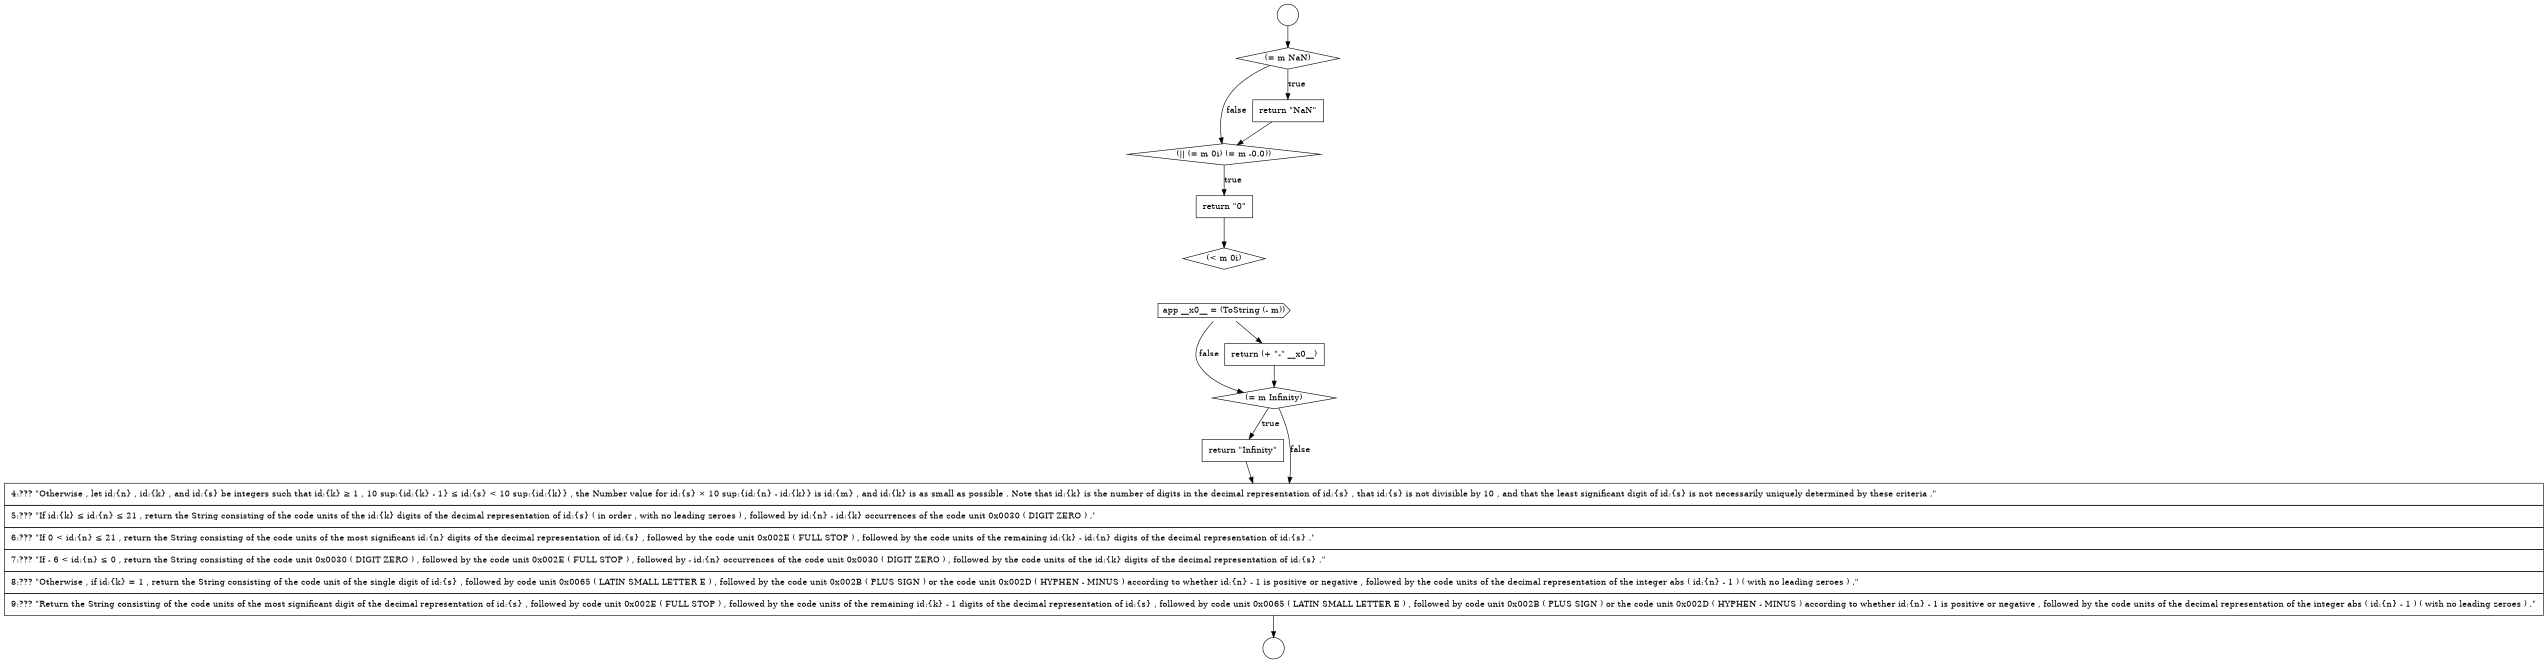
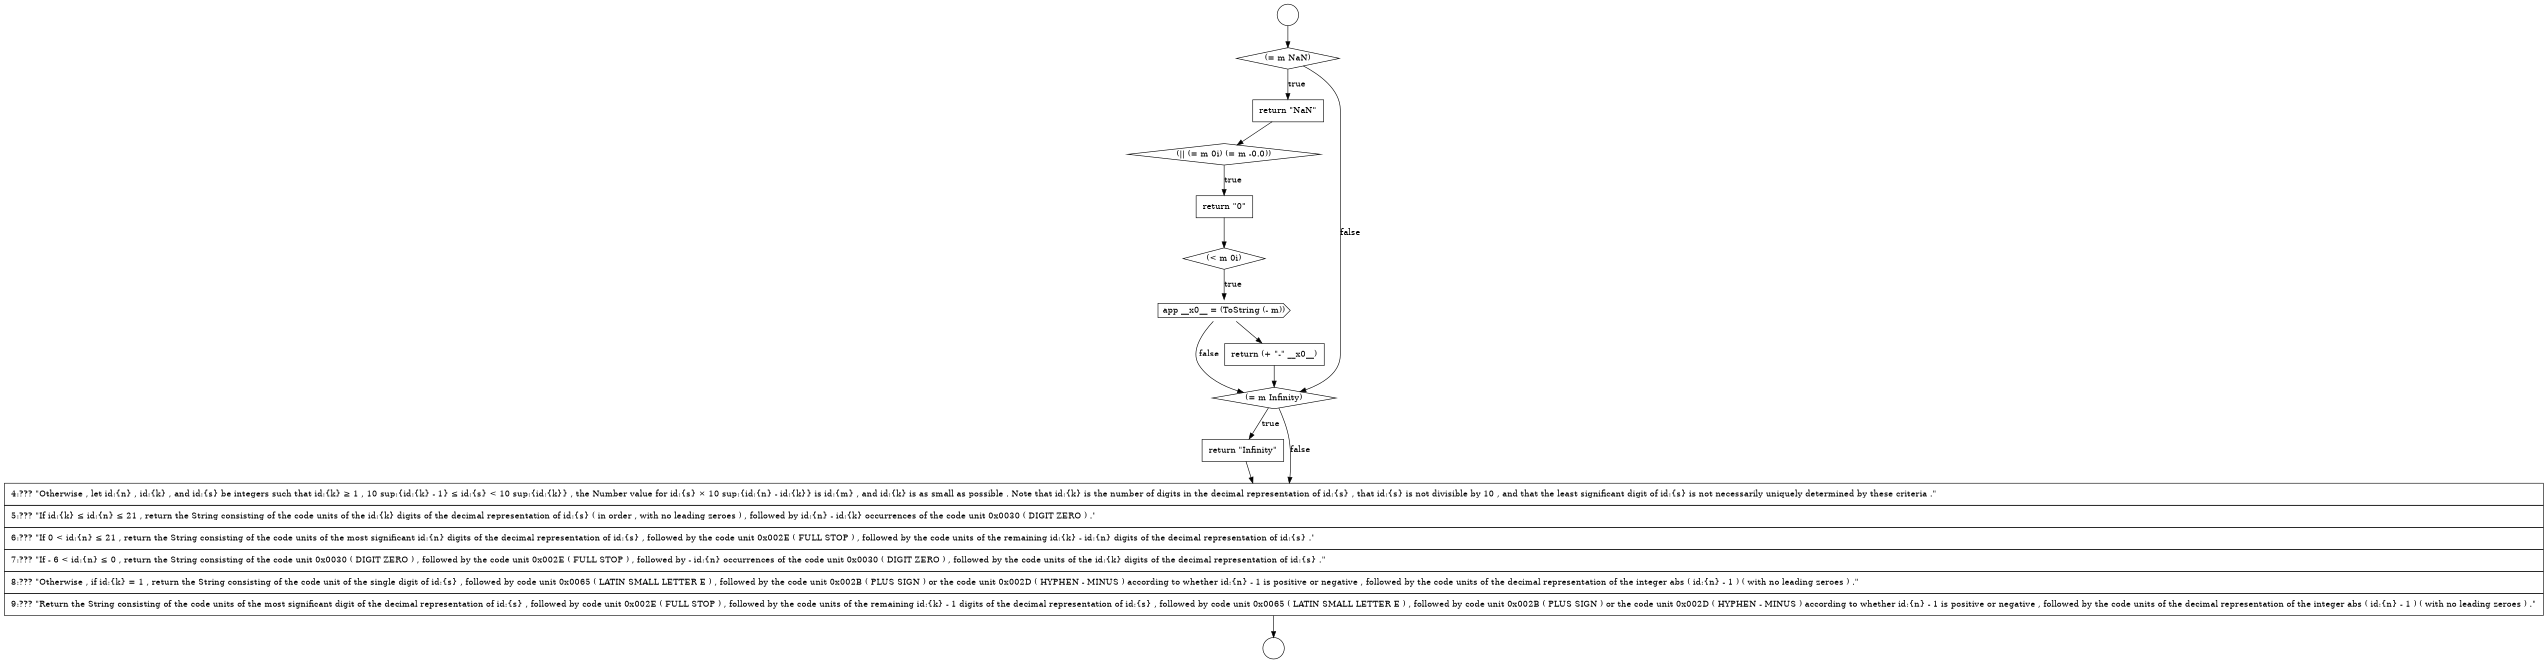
edge "(= m NaN)" -> "(|| (= m 0i) (= m -0.0))": now "(= m NaN)" -> "(= m Infinity)"
edge "(< m 0i)" -> "app __x0__ = (ToString (- m))": added, label "true"
